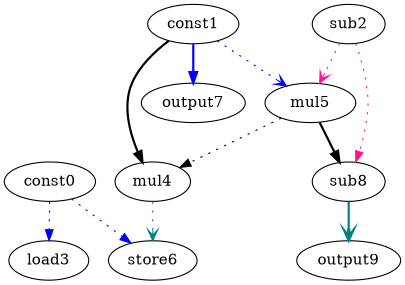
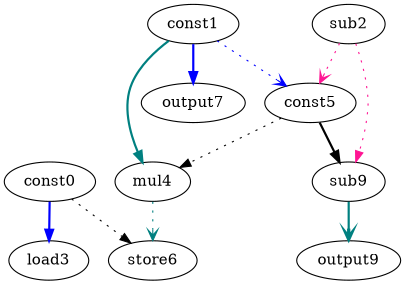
edge "const1" -> "mul4": color black -> teal
node "mul5": label "mul5" -> "const5"
node "sub8": label "sub8" -> "sub9"
edge "const0" -> "load3": style dotted -> bold
edge "const0" -> "store6": color blue -> black
